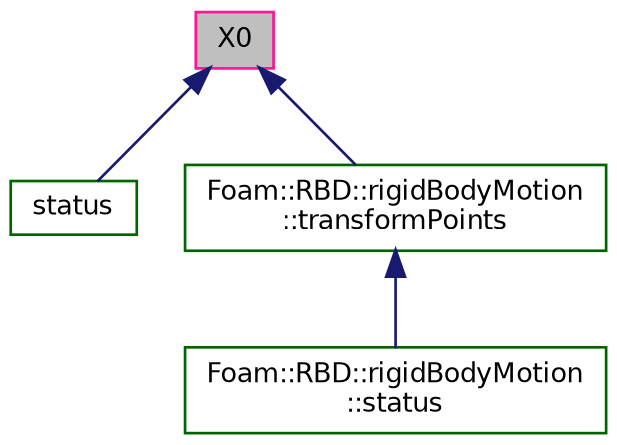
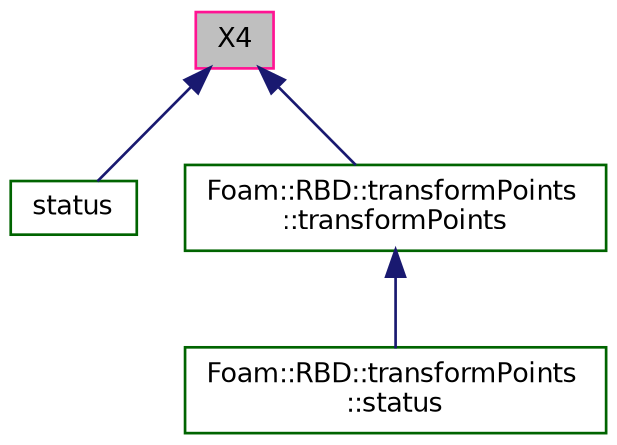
node "X0": label "X0" -> "X4"
node "Foam::RBD::rigidBodyMotion ::transformPoints": label "Foam::RBD::rigidBodyMotion ::transformPoints" -> "Foam::RBD::transformPoints ::transformPoints"
node "Foam::RBD::rigidBodyMotion ::status": label "Foam::RBD::rigidBodyMotion ::status" -> "Foam::RBD::transformPoints ::status"
